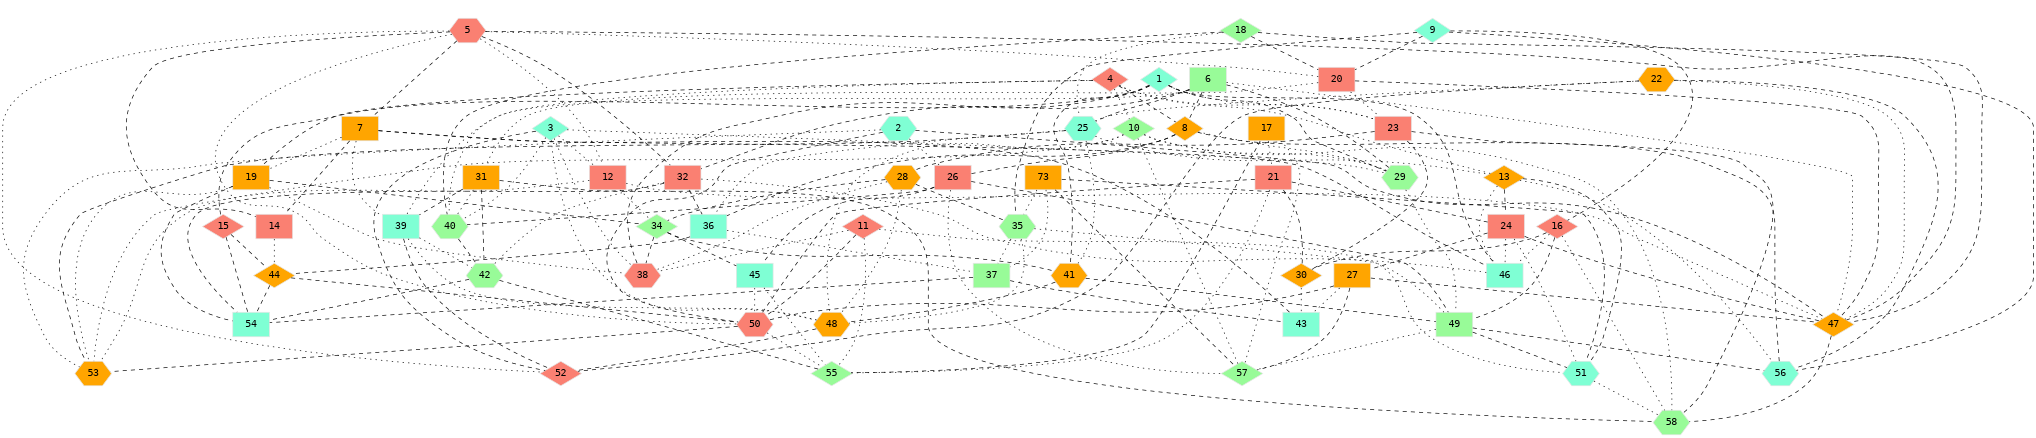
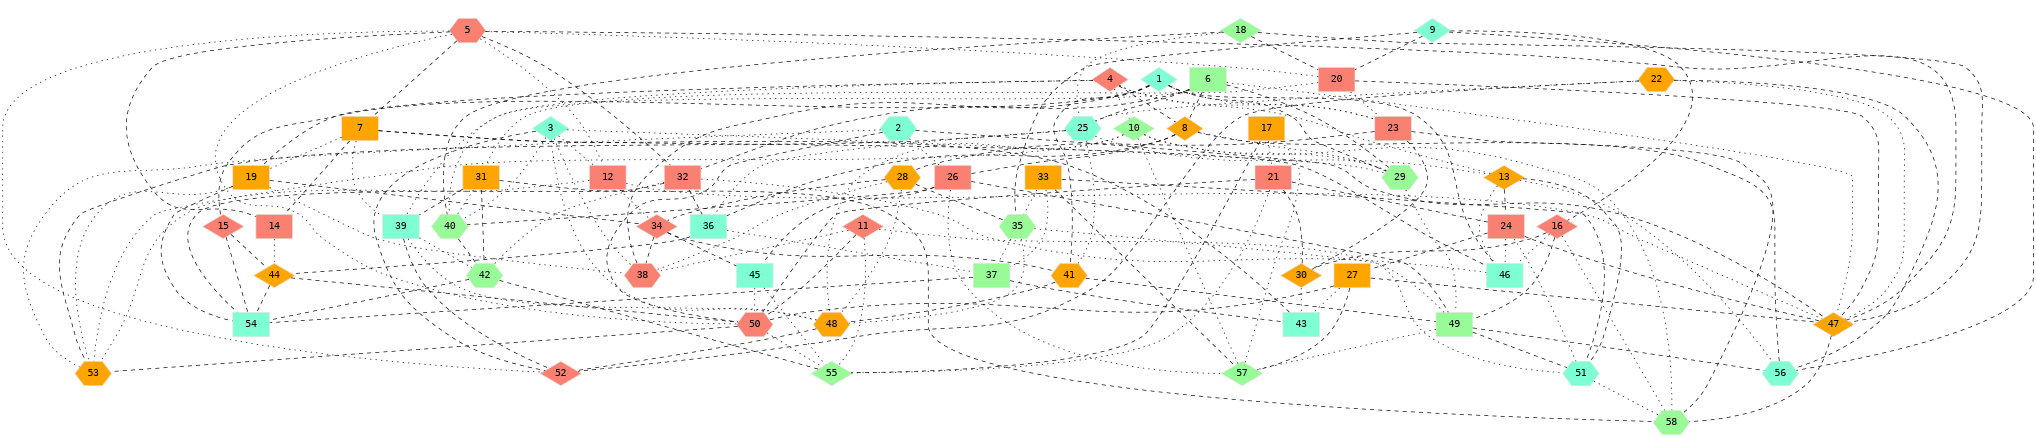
node "73": label "73" -> "33"
node "34": fillcolor palegreen -> salmon
